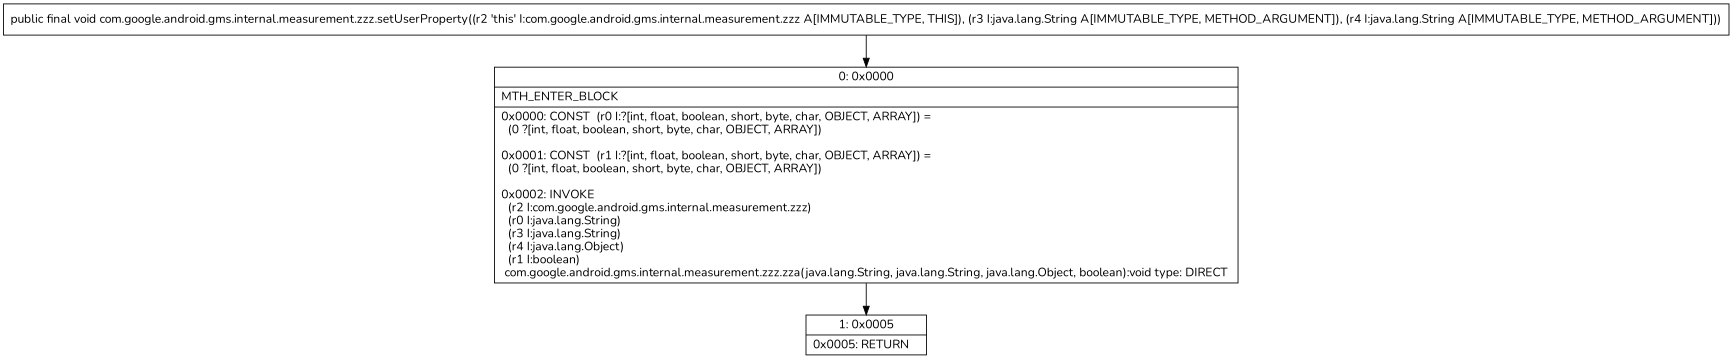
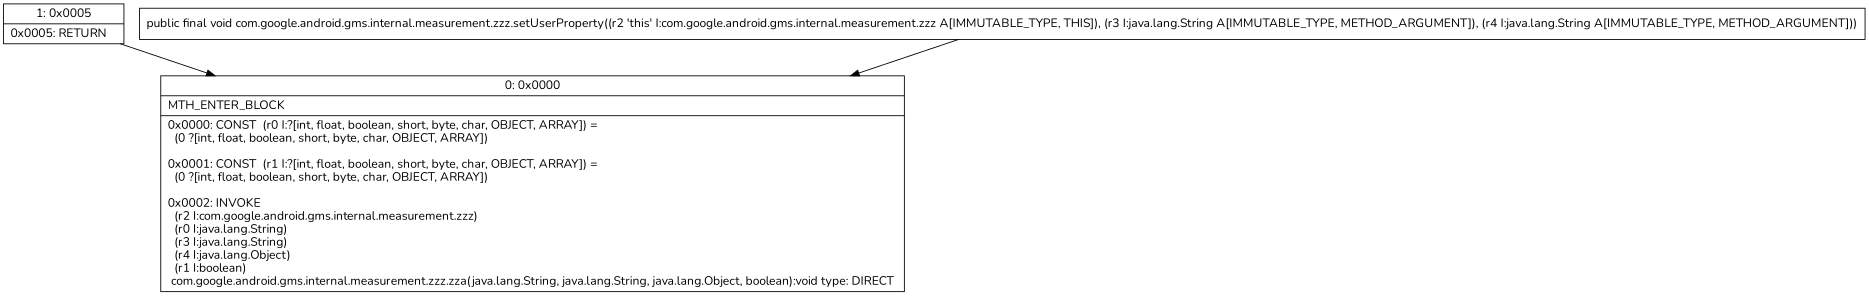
edge "0: 0x0000" -> "1: 0x0005": reversed
